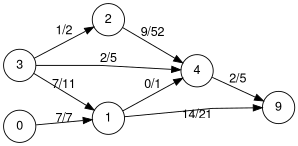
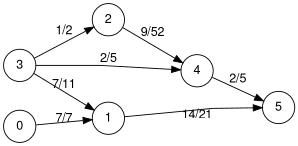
edge "1" -> "4": removed, label "0/1"
node "9": label "9" -> "5"
